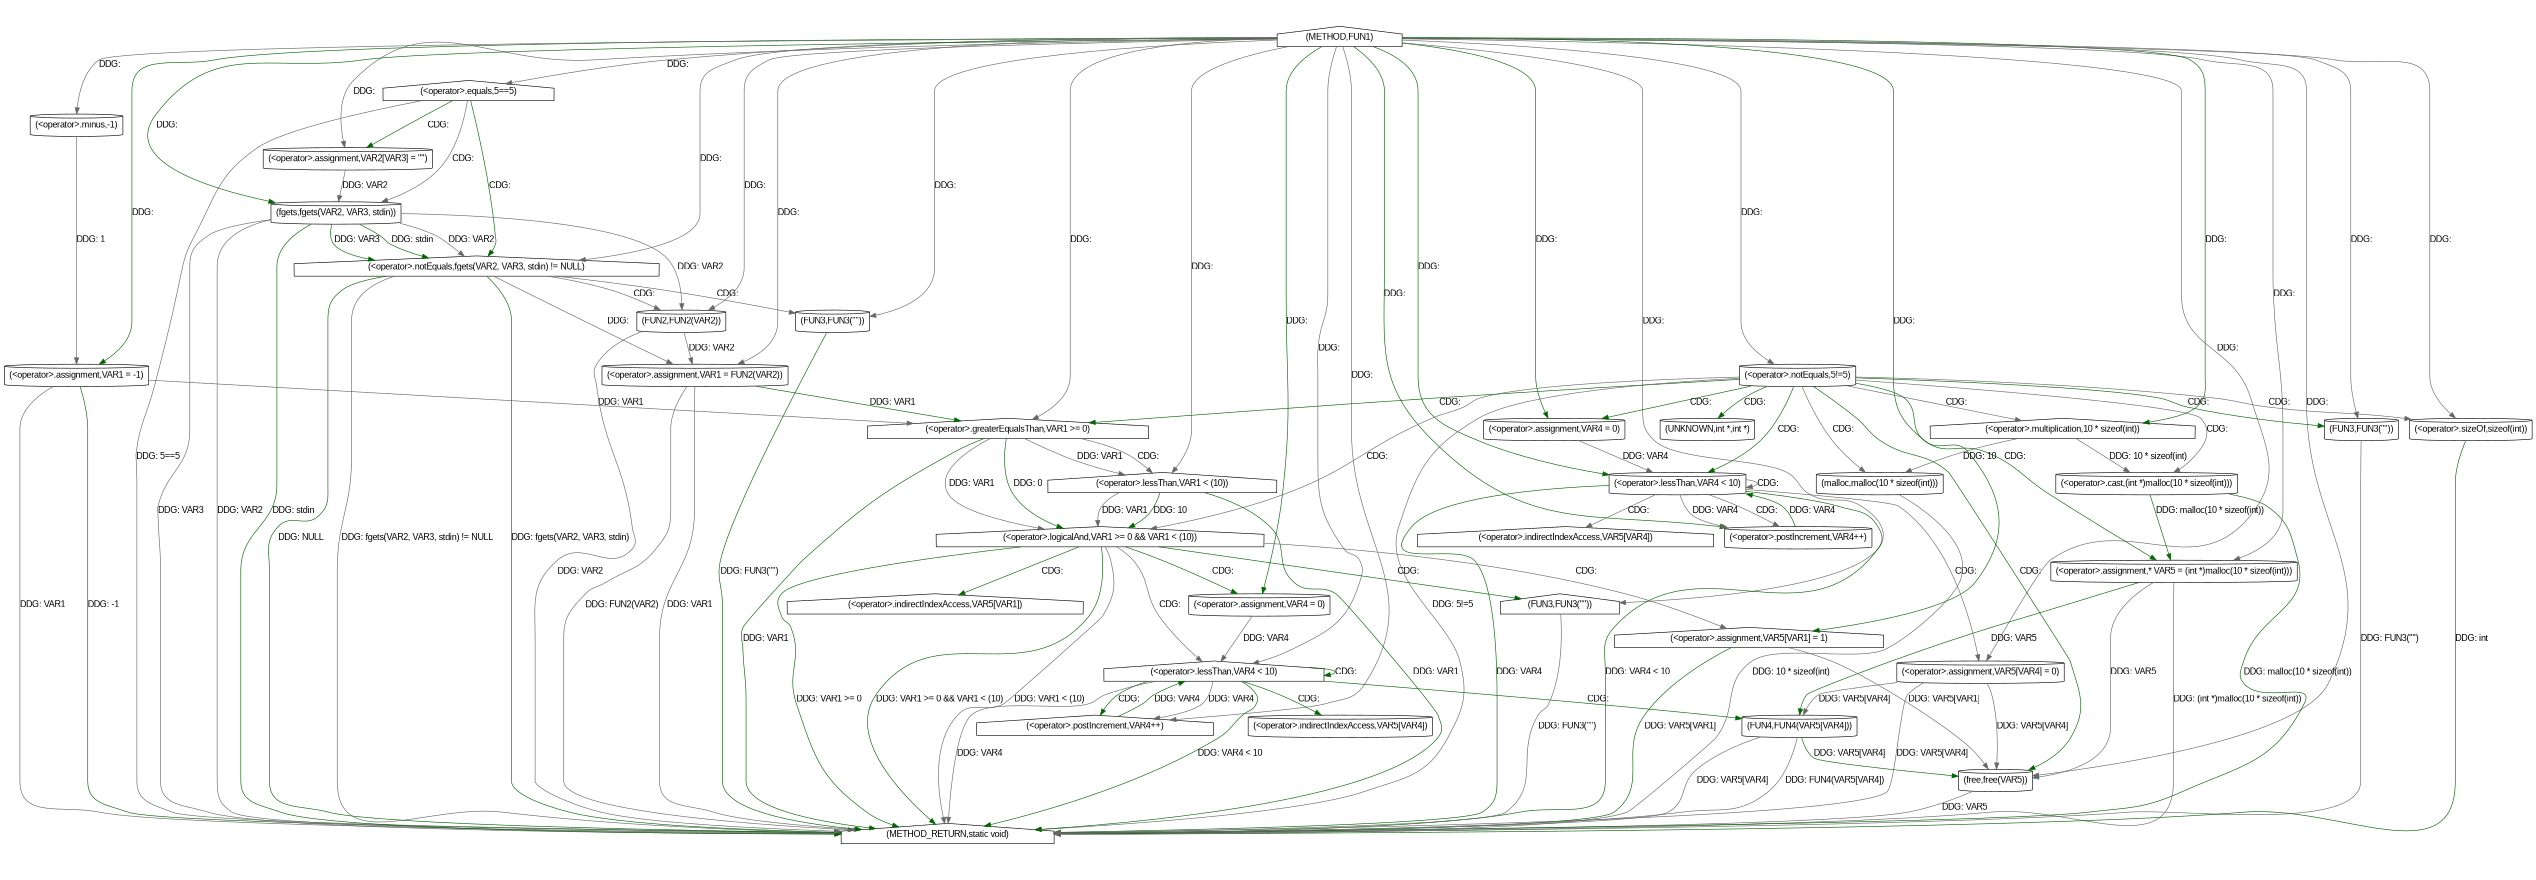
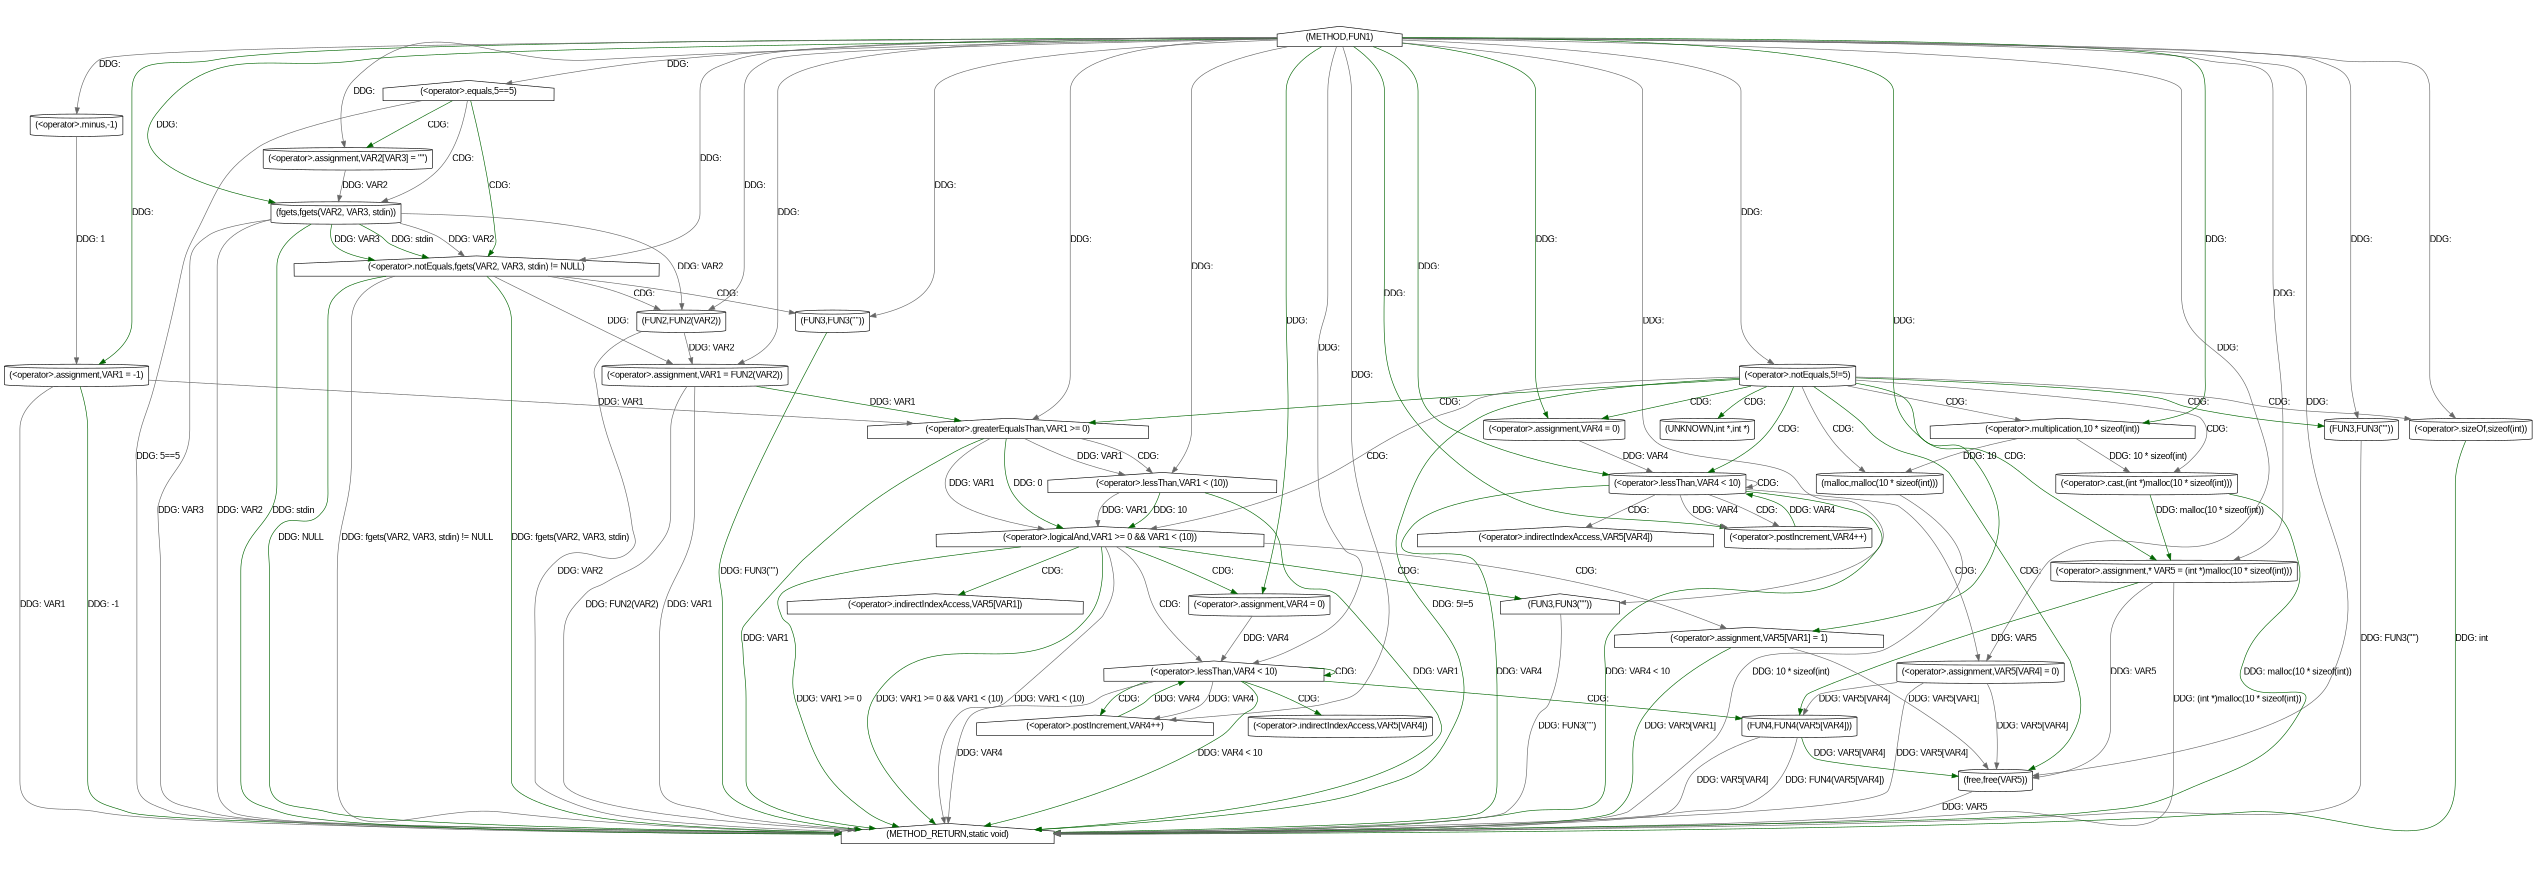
edge "(<operator>.notEquals,5!=5)" -> "(METHOD_RETURN,static void)": color gray40 -> darkgreen
